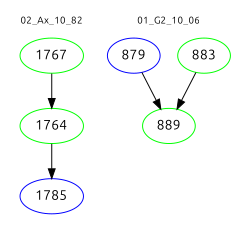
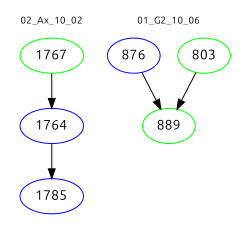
cluster "02_Ax_10_82": label "02_Ax_10_82" -> "02_Ax_10_02"
node "879": label "879" -> "876"
node "883": label "883" -> "803"
node "1764": color green -> blue
